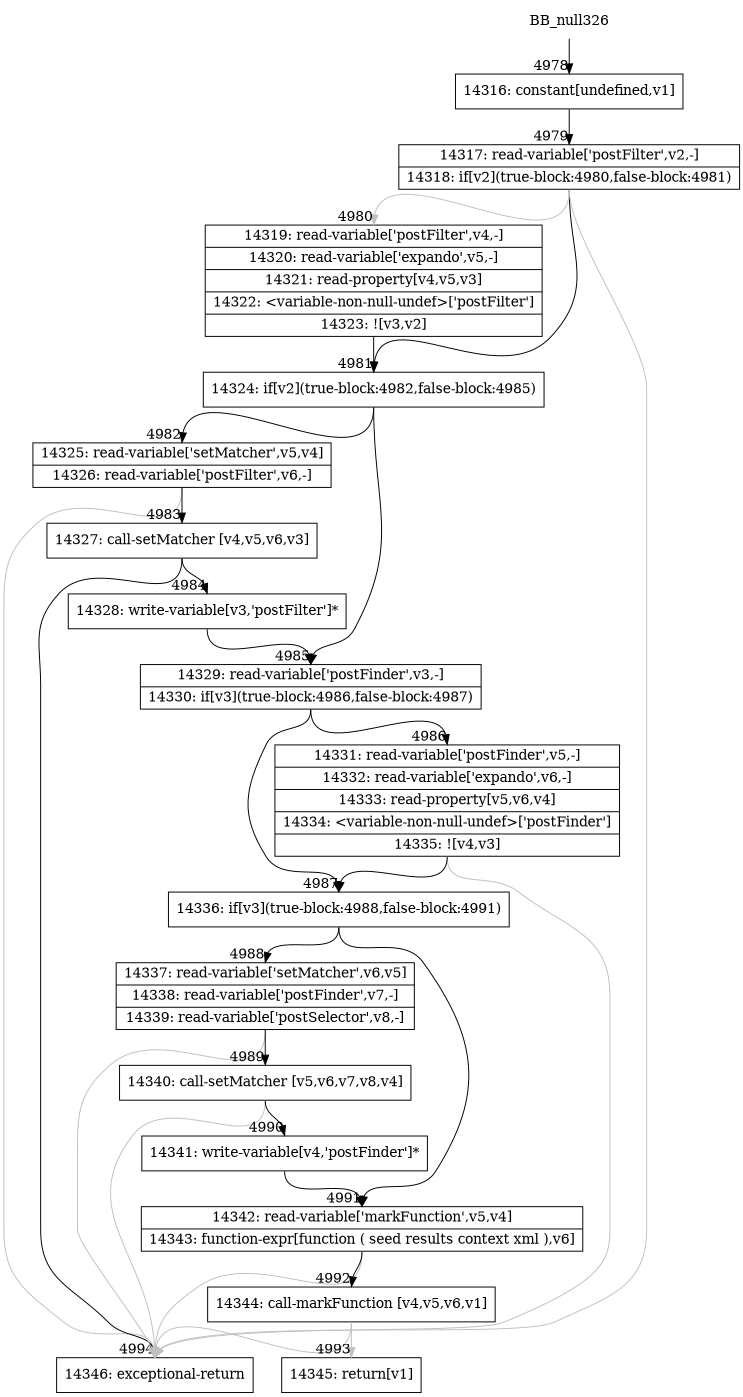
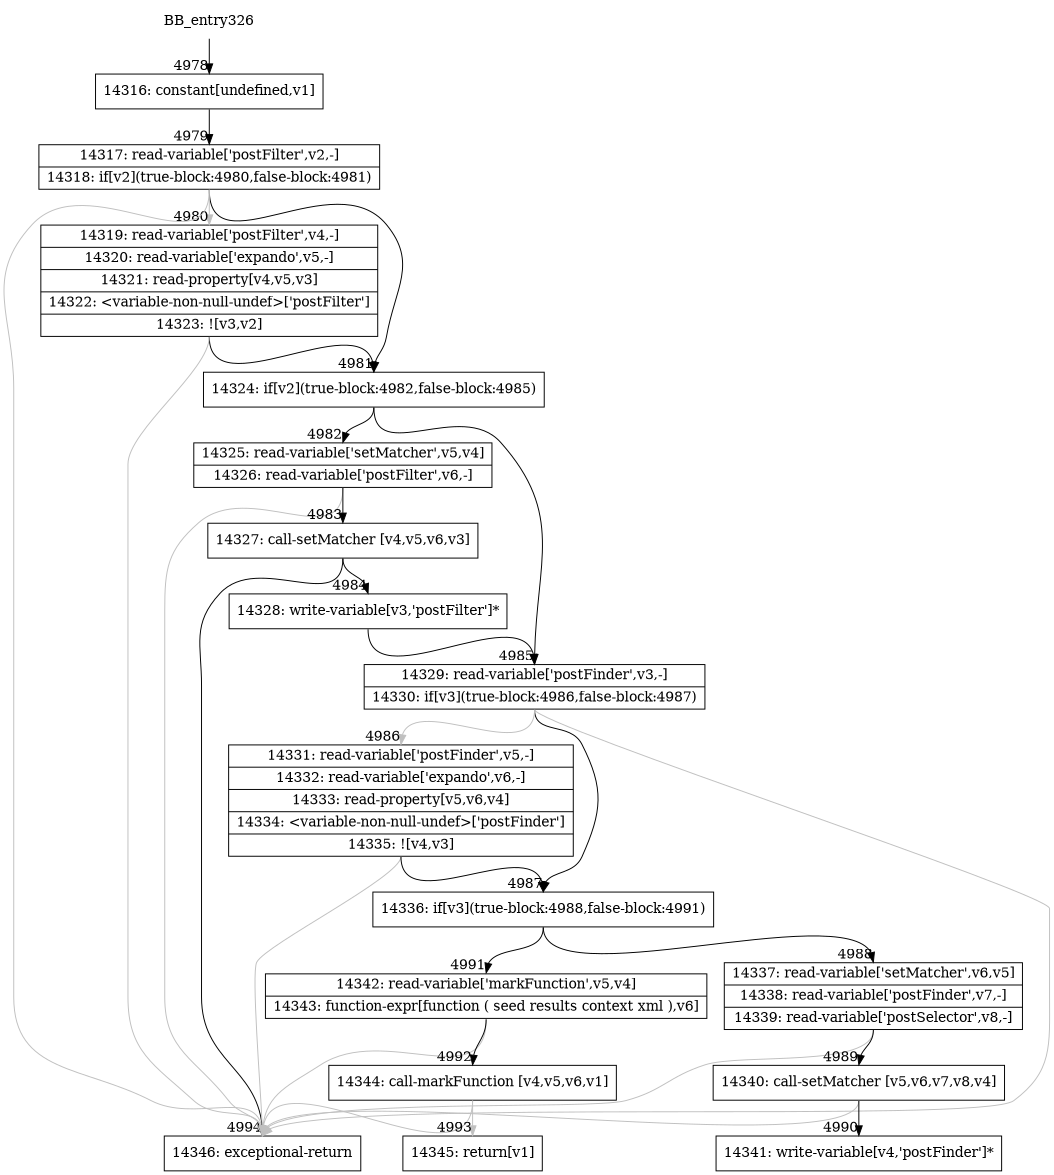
node "BB_null326": label "BB_null326" -> "BB_entry326"
edge "14329: read-variable['postFinder',v3,-]" -> "14331: read-variable['postFinder',v5,-]": color black -> gray
edge "14319: read-variable['postFilter',v4,-]" -> "14346: exceptional-return": added
edge "14329: read-variable['postFinder',v3,-]" -> "14346: exceptional-return": added
edge "14341: write-variable[v4,'postFinder']*" -> "14342: read-variable['markFunction',v5,v4]": removed
